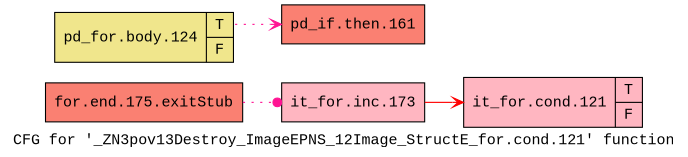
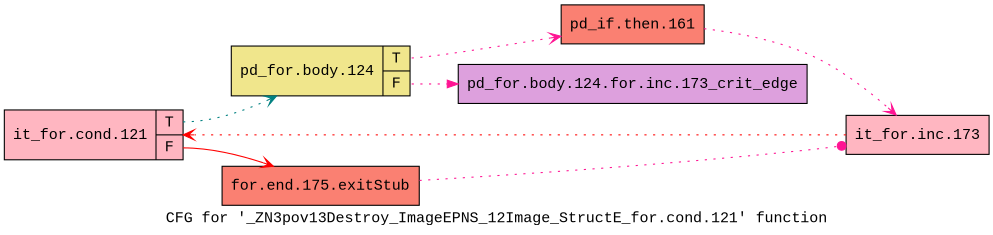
edge "pd_if.then.161" -> "it_for.inc.173": added
node "pd_for.body.124.for.inc.173_crit_edge": added
edge "it_for.inc.173" -> "it_for.cond.121": style solid -> dotted
edge "it_for.cond.121" -> "pd_for.body.124": added
edge "it_for.cond.121" -> "for.end.175.exitStub": added
